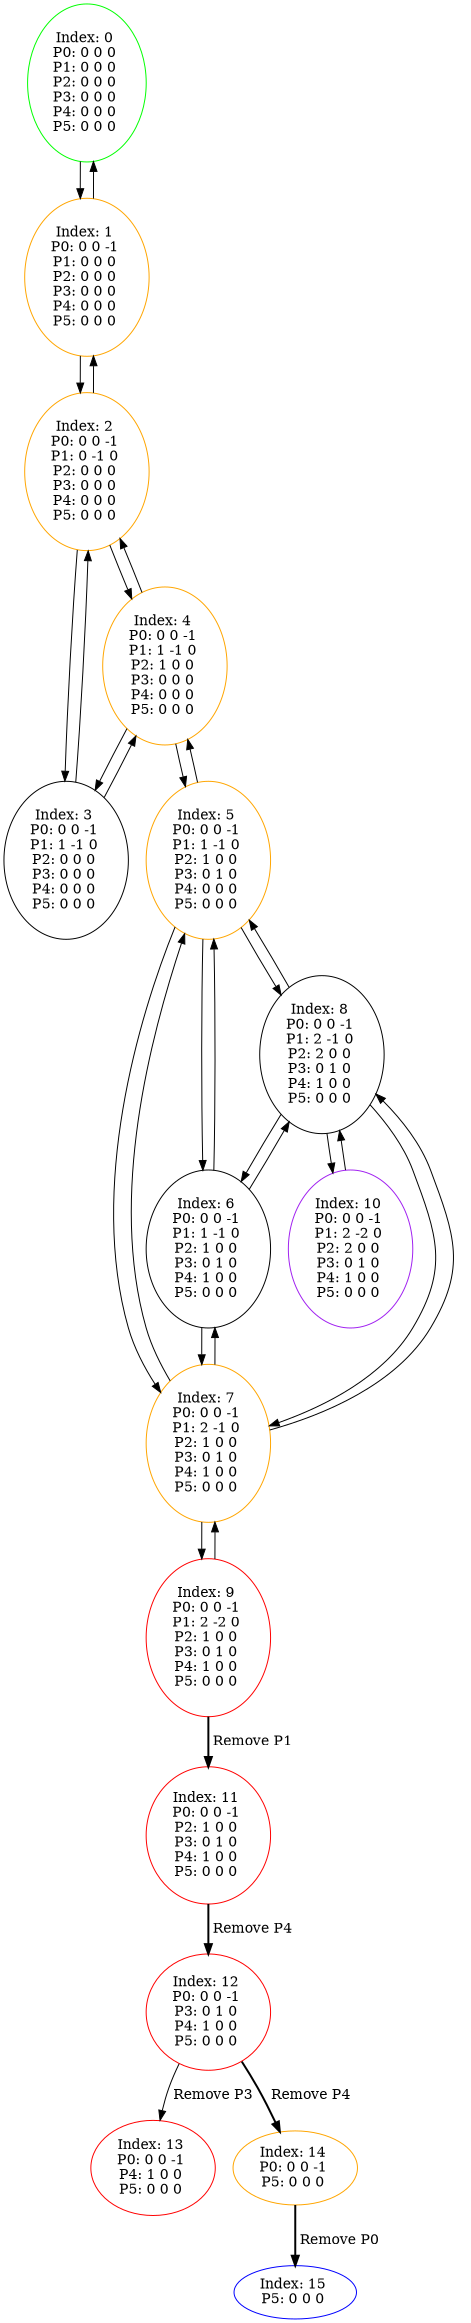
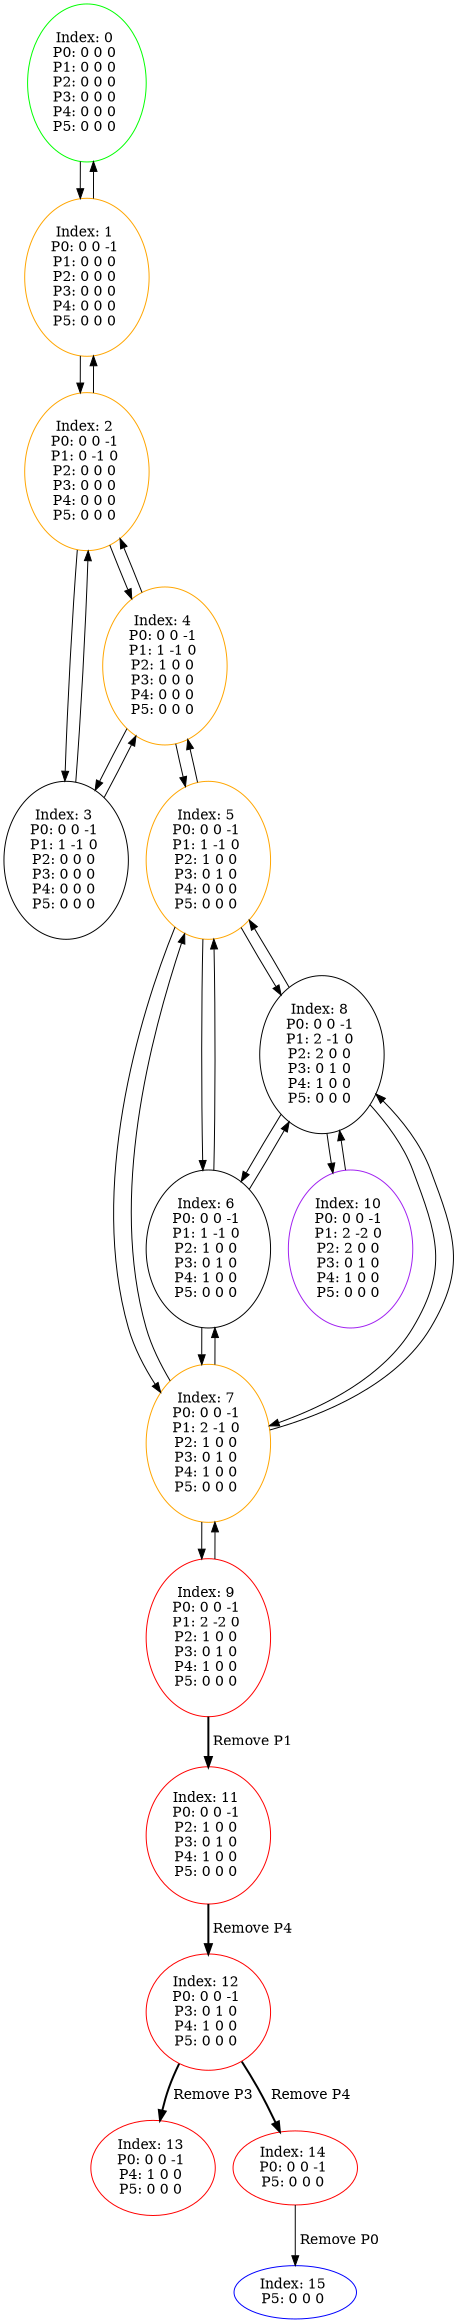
edge "Index: 12 P0: 0 0 -1 P3: 0 1 0 P4: 1 0 0 P5: 0 0 0" -> "Index: 13 P0: 0 0 -1 P4: 1 0 0 P5: 0 0 0": style solid -> bold
node "Index: 14 P0: 0 0 -1 P5: 0 0 0": color orange -> red
edge "Index: 14 P0: 0 0 -1 P5: 0 0 0" -> "Index: 15 P5: 0 0 0": style bold -> solid
